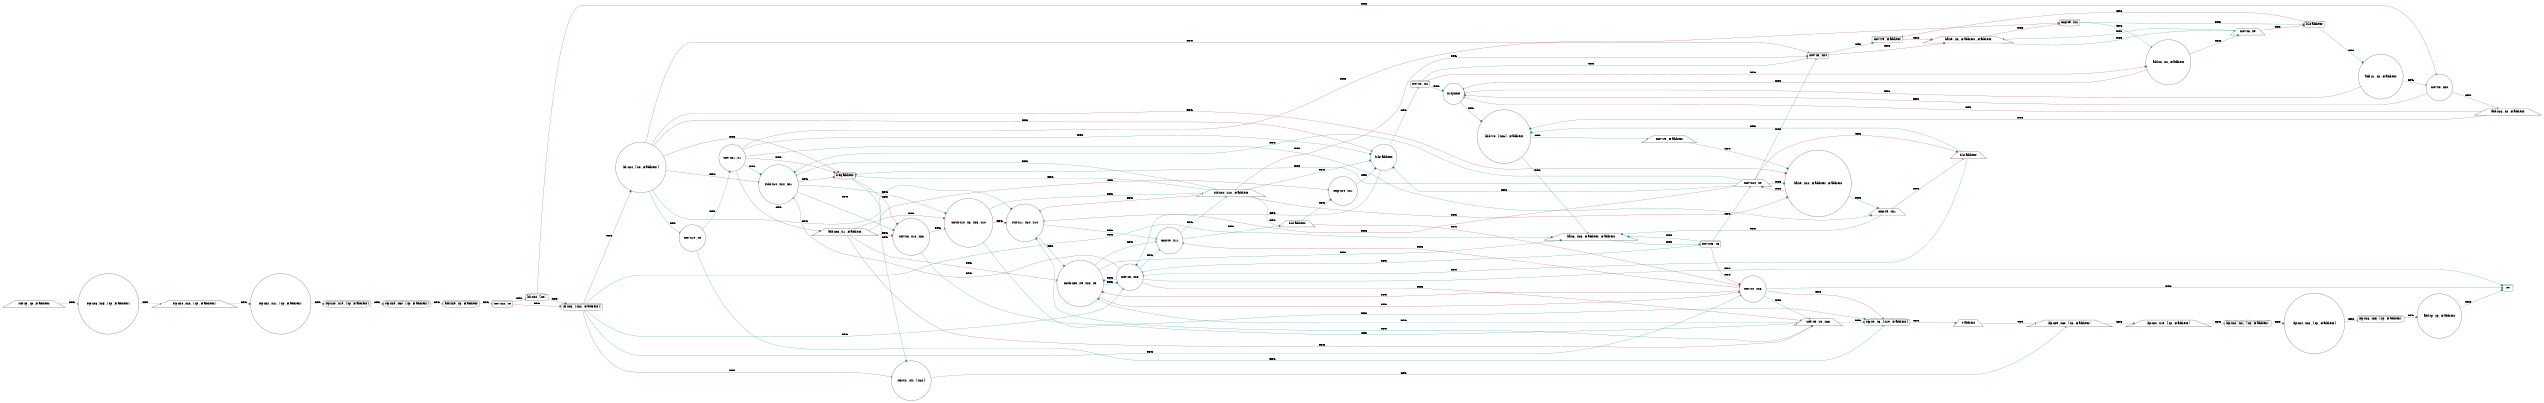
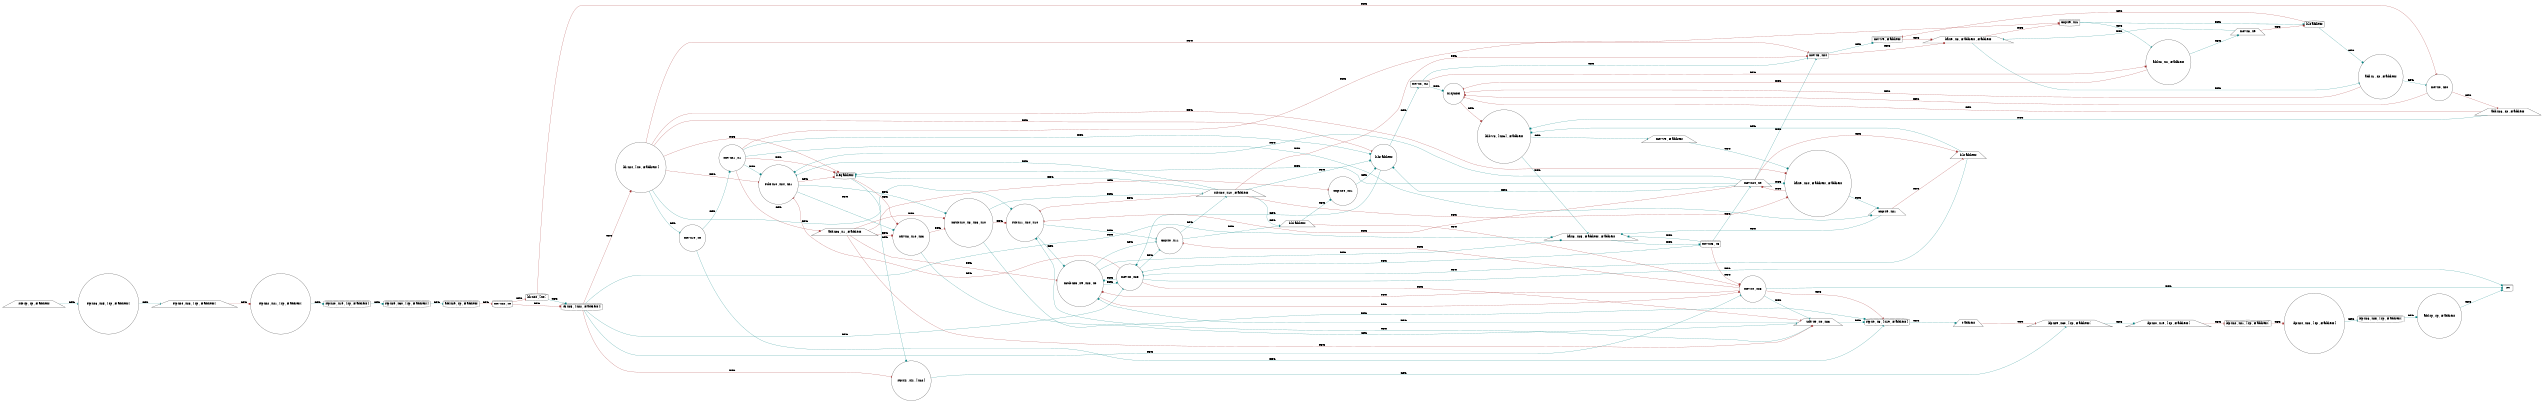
edge "bfi x9 , x8 , # address , # address" -> "mov x8 , x9": now "bfi x9 , x8 , # address , # address" -> "add x1 , sp , # address"
